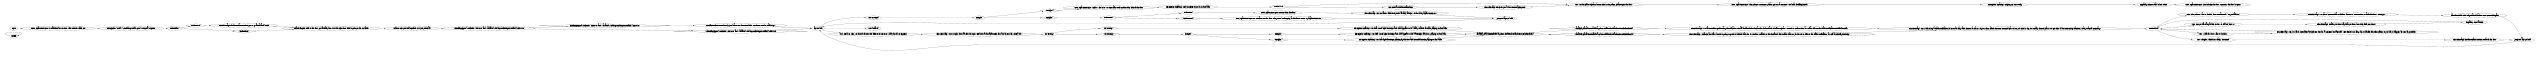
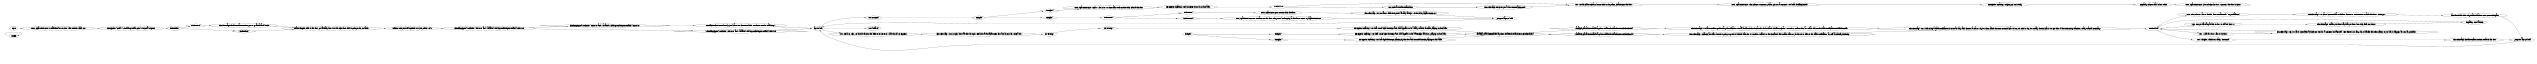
node "Volition: Get yourself together. It's just police all.": label "Volition: Get yourself together. It's just police all." -> "Volition: Get yourself together. It's just police work."
node "!(IsMorning())": removed
